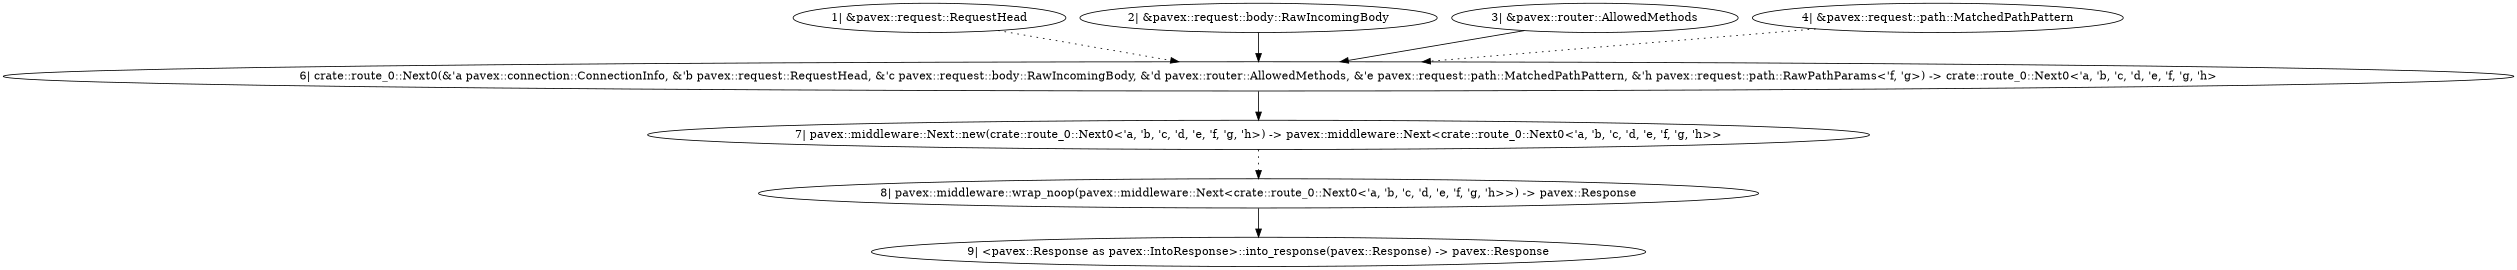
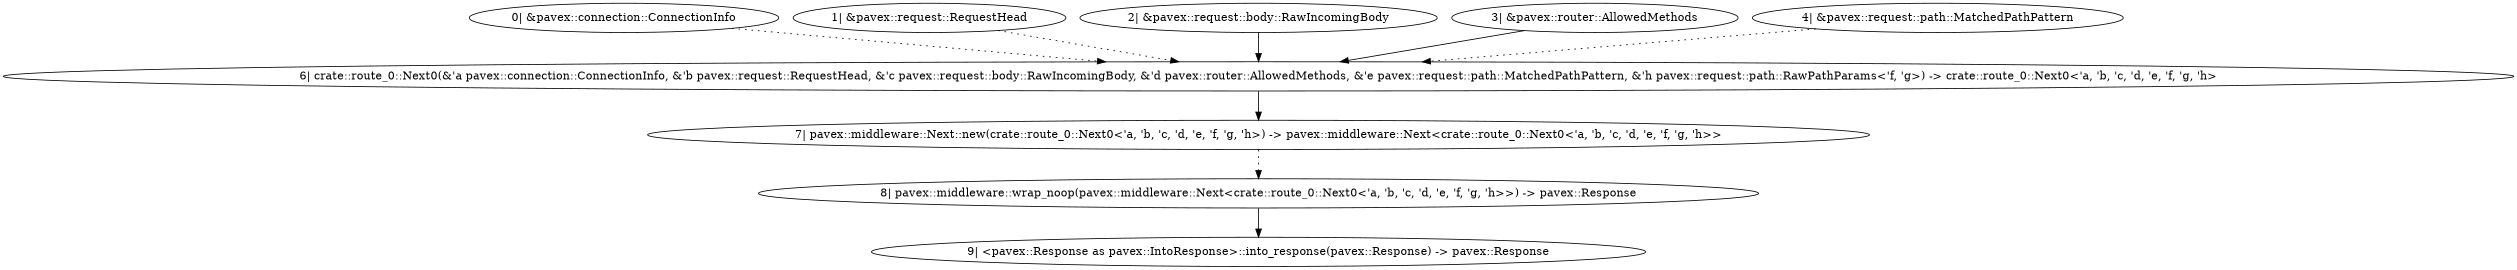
node "0| &pavex::connection::ConnectionInfo": added
